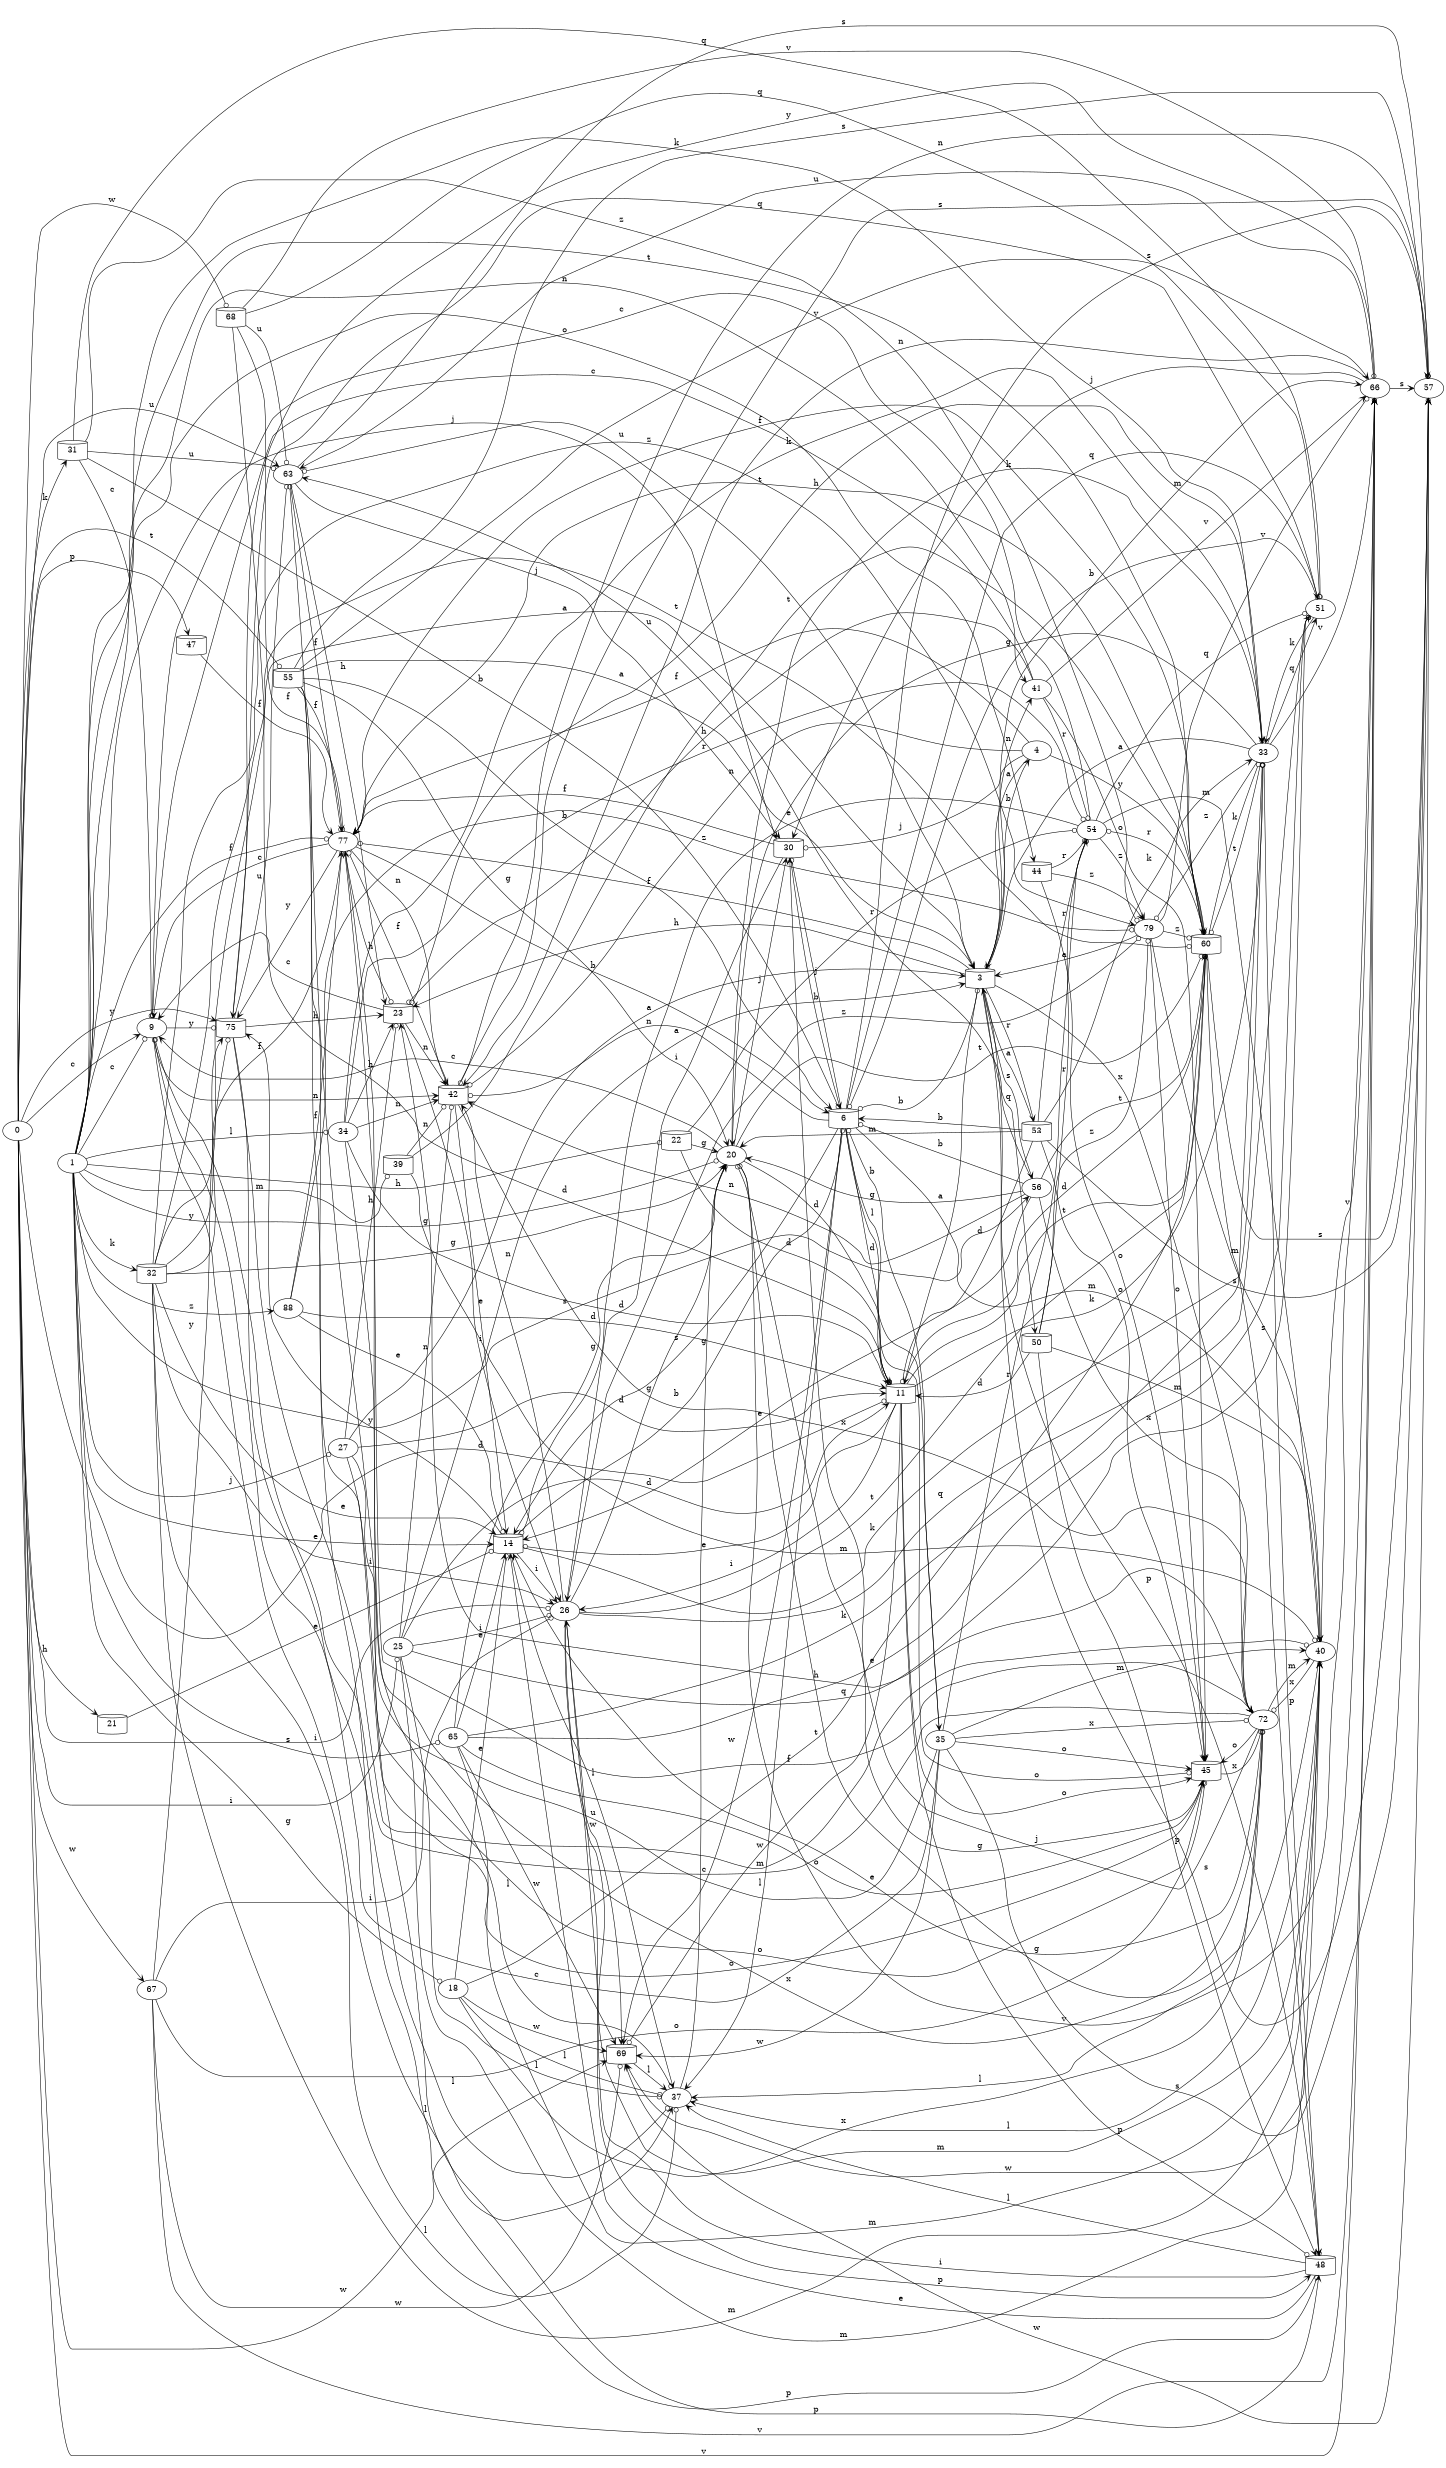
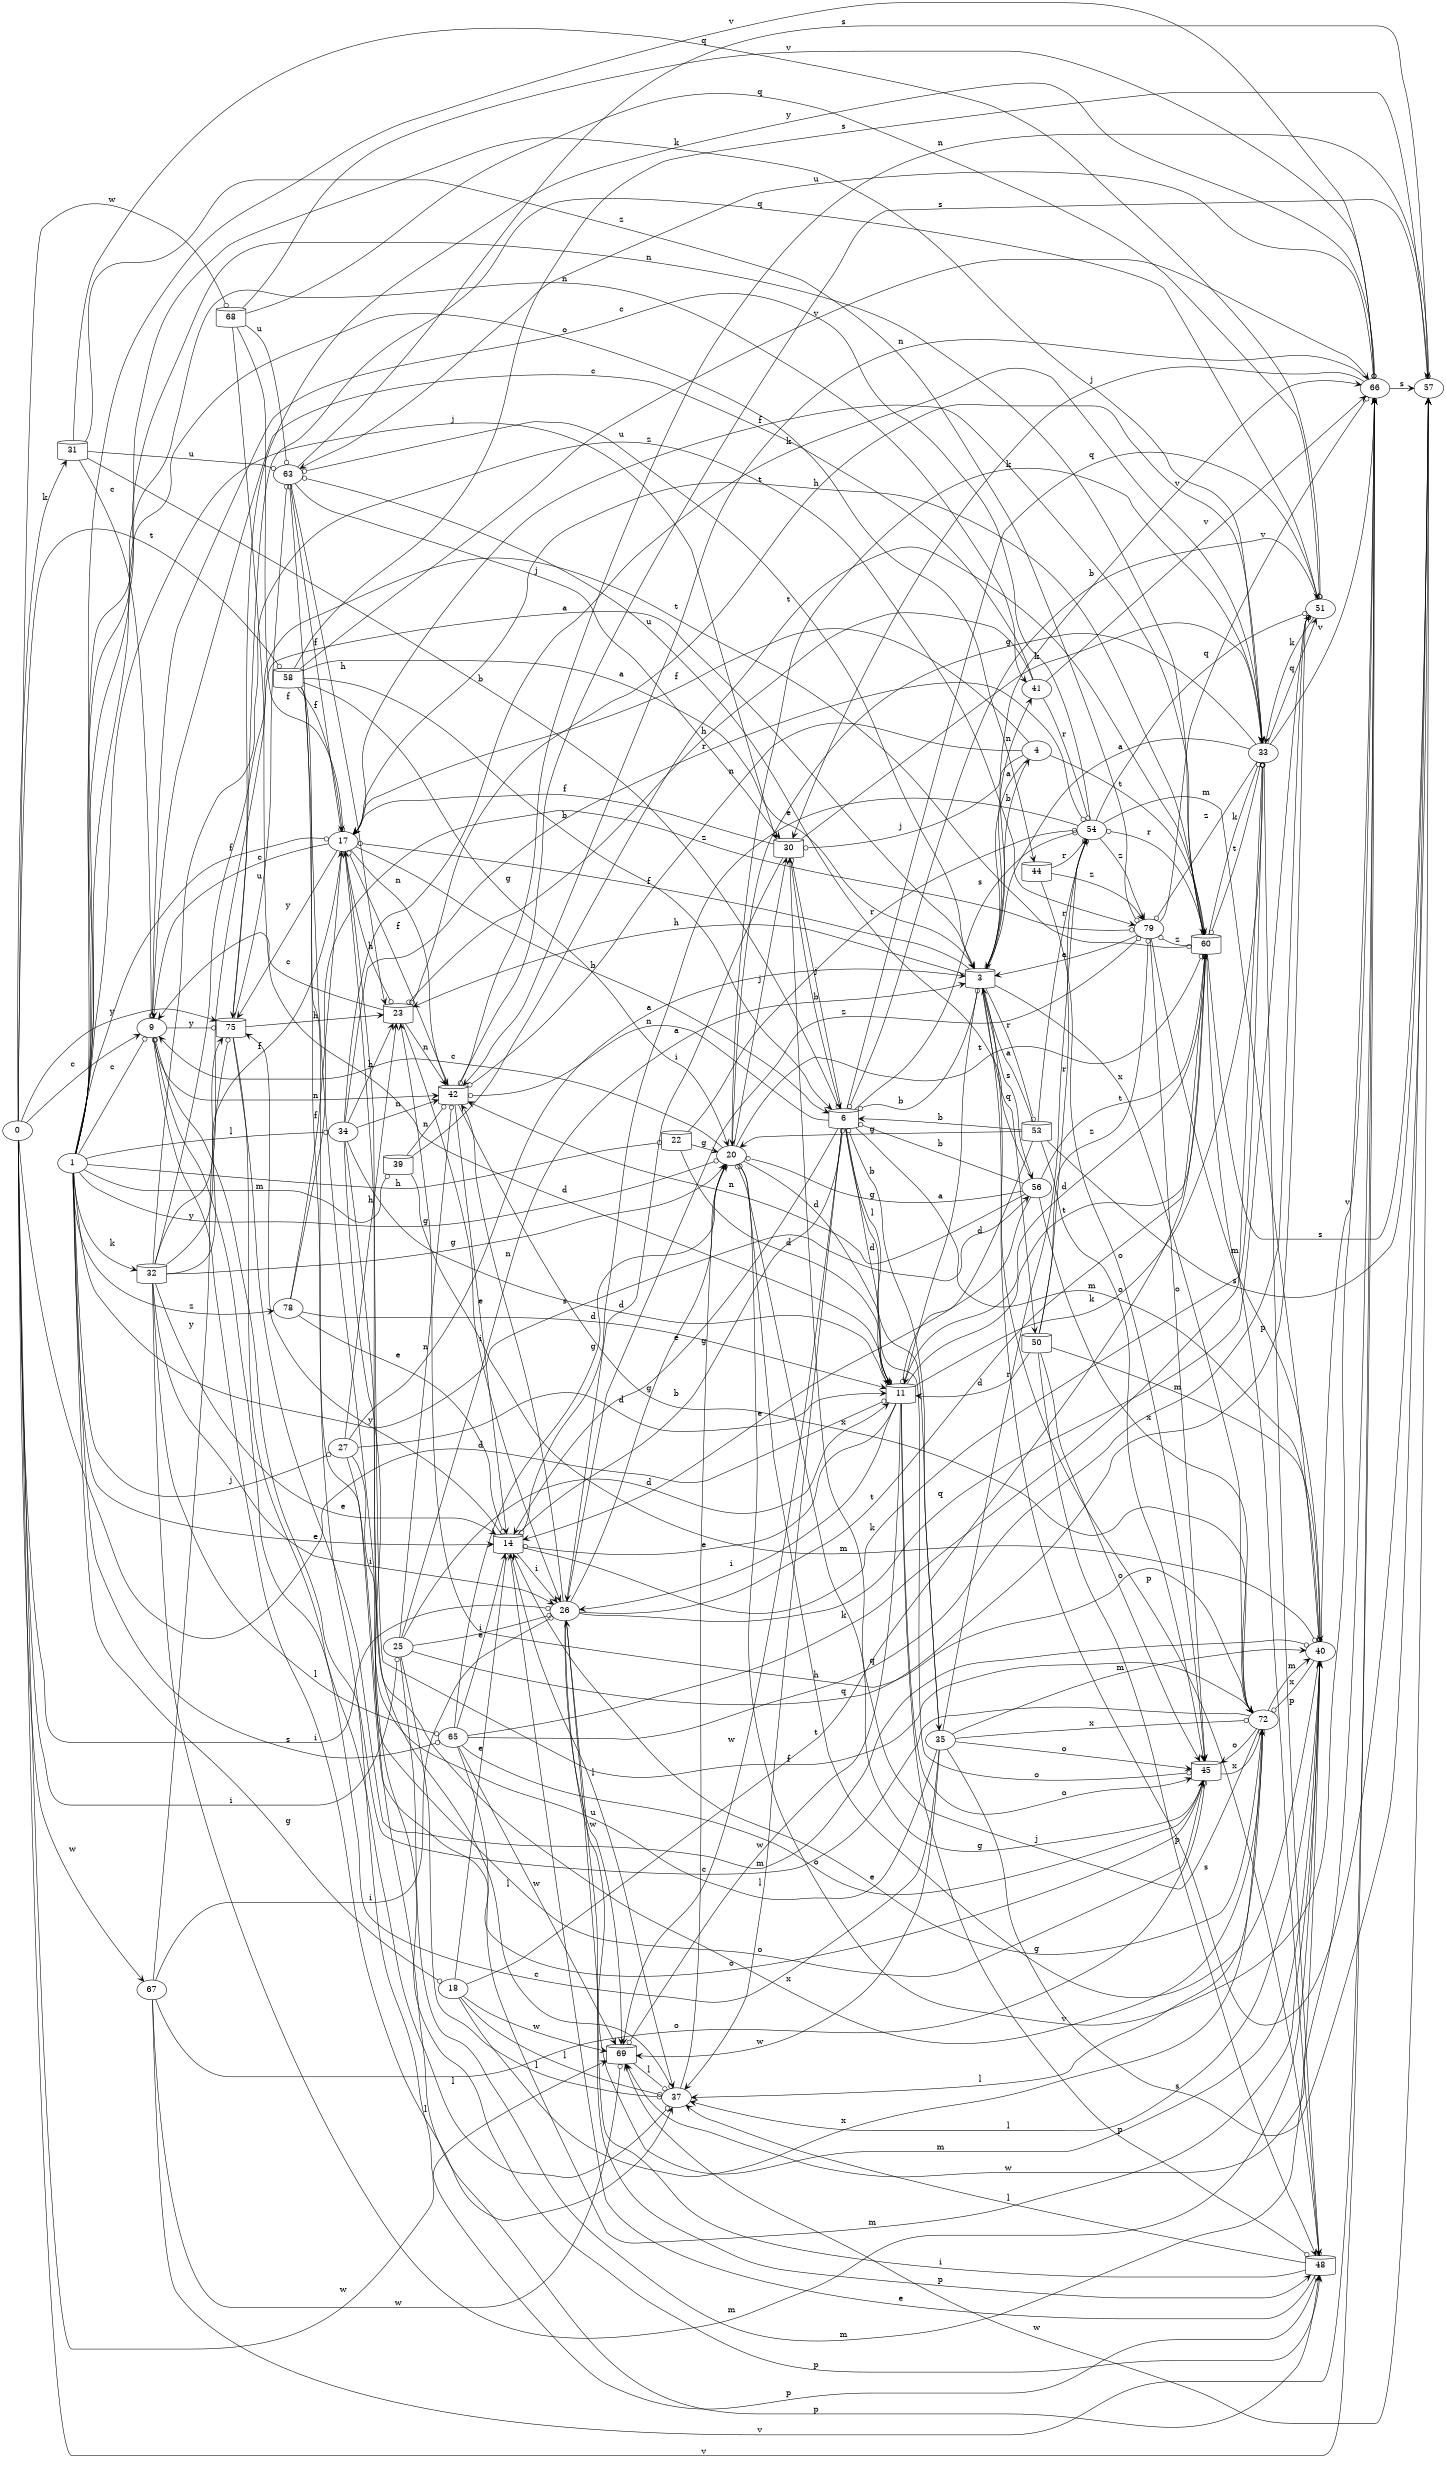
edge "1" -> "66": added, label "v"
edge "1" -> "60": label "t" -> "n"
edge "6" -> "57": now "6" -> "54"
edge "3" -> "66": label "m" -> "v"
edge "0" -> "63": removed, label "u"
node "47": removed
node "55": label "55" -> "58"
edge "56" -> "63": arrowhead vee -> odot
edge "4" -> "60": label "y" -> "t"
node "77": label "77" -> "17"
edge "53" -> "33": now "30" -> "33"
edge "79" -> "60": reversed
edge "3" -> "53": arrowhead vee -> odot
edge "53" -> "20": label "m" -> "g"
edge "56" -> "20": arrowhead vee -> odot
edge "41" -> "45": now "50" -> "45"
edge "27" -> "23": arrowhead odot -> vee
node "88": label "88" -> "78"
edge "60" -> "48": label "s" -> "p"
edge "6" -> "14": label "s" -> "e"
edge "50" -> "40": arrowhead vee -> odot
edge "35" -> "57": arrowhead odot -> vee
edge "37" -> "20": arrowhead vee -> odot
edge "65" -> "51": label "e" -> "q"
node "21": removed
edge "32" -> "37": now "32" -> "65"
edge "69" -> "37": arrowhead vee -> odot
edge "18" -> "72": arrowhead odot -> vee
edge "34" -> "48": added, label "p"
